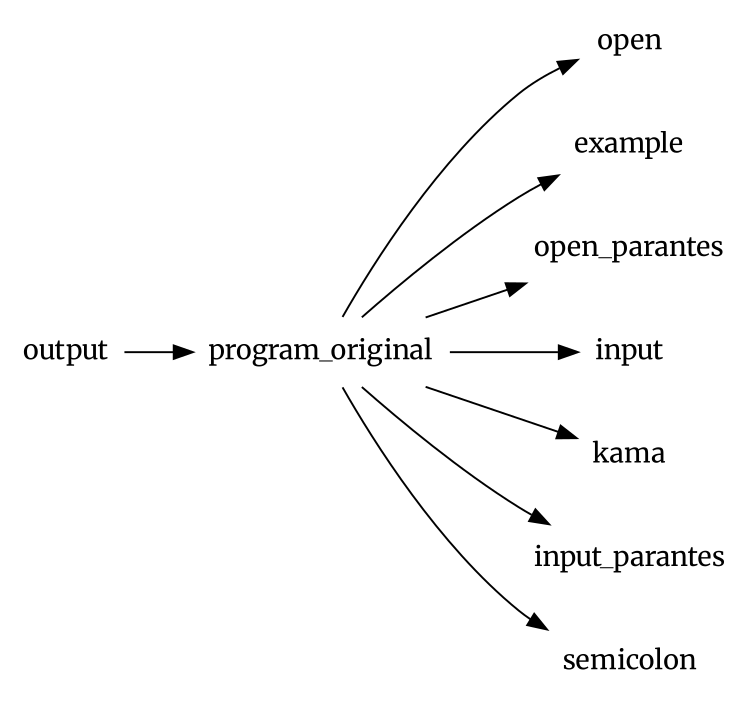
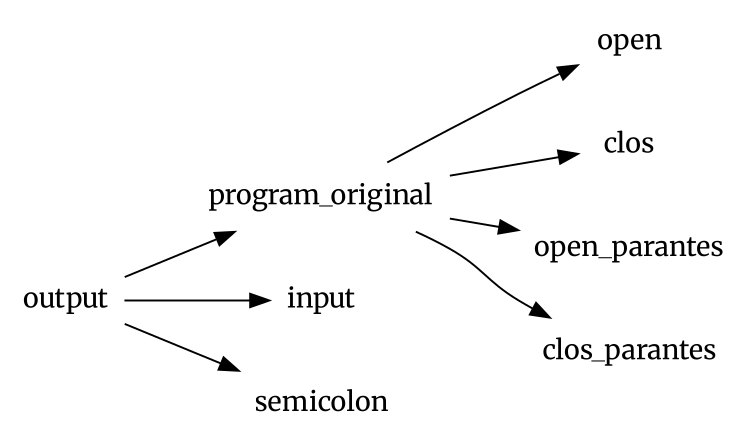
node "example": label "example" -> "clos"
edge "program_original" -> "input": now "output" -> "input"
node "kama": removed
edge "program_original" -> "semicolon": now "output" -> "semicolon"
node "input_parantes": label "input_parantes" -> "clos_parantes"
